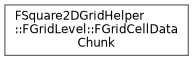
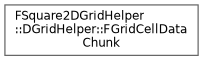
node "FSquare2DGridHelper ::FGridLevel::FGridCellData Chunk": label "FSquare2DGridHelper ::FGridLevel::FGridCellData Chunk" -> "FSquare2DGridHelper ::DGridHelper::FGridCellData Chunk"
